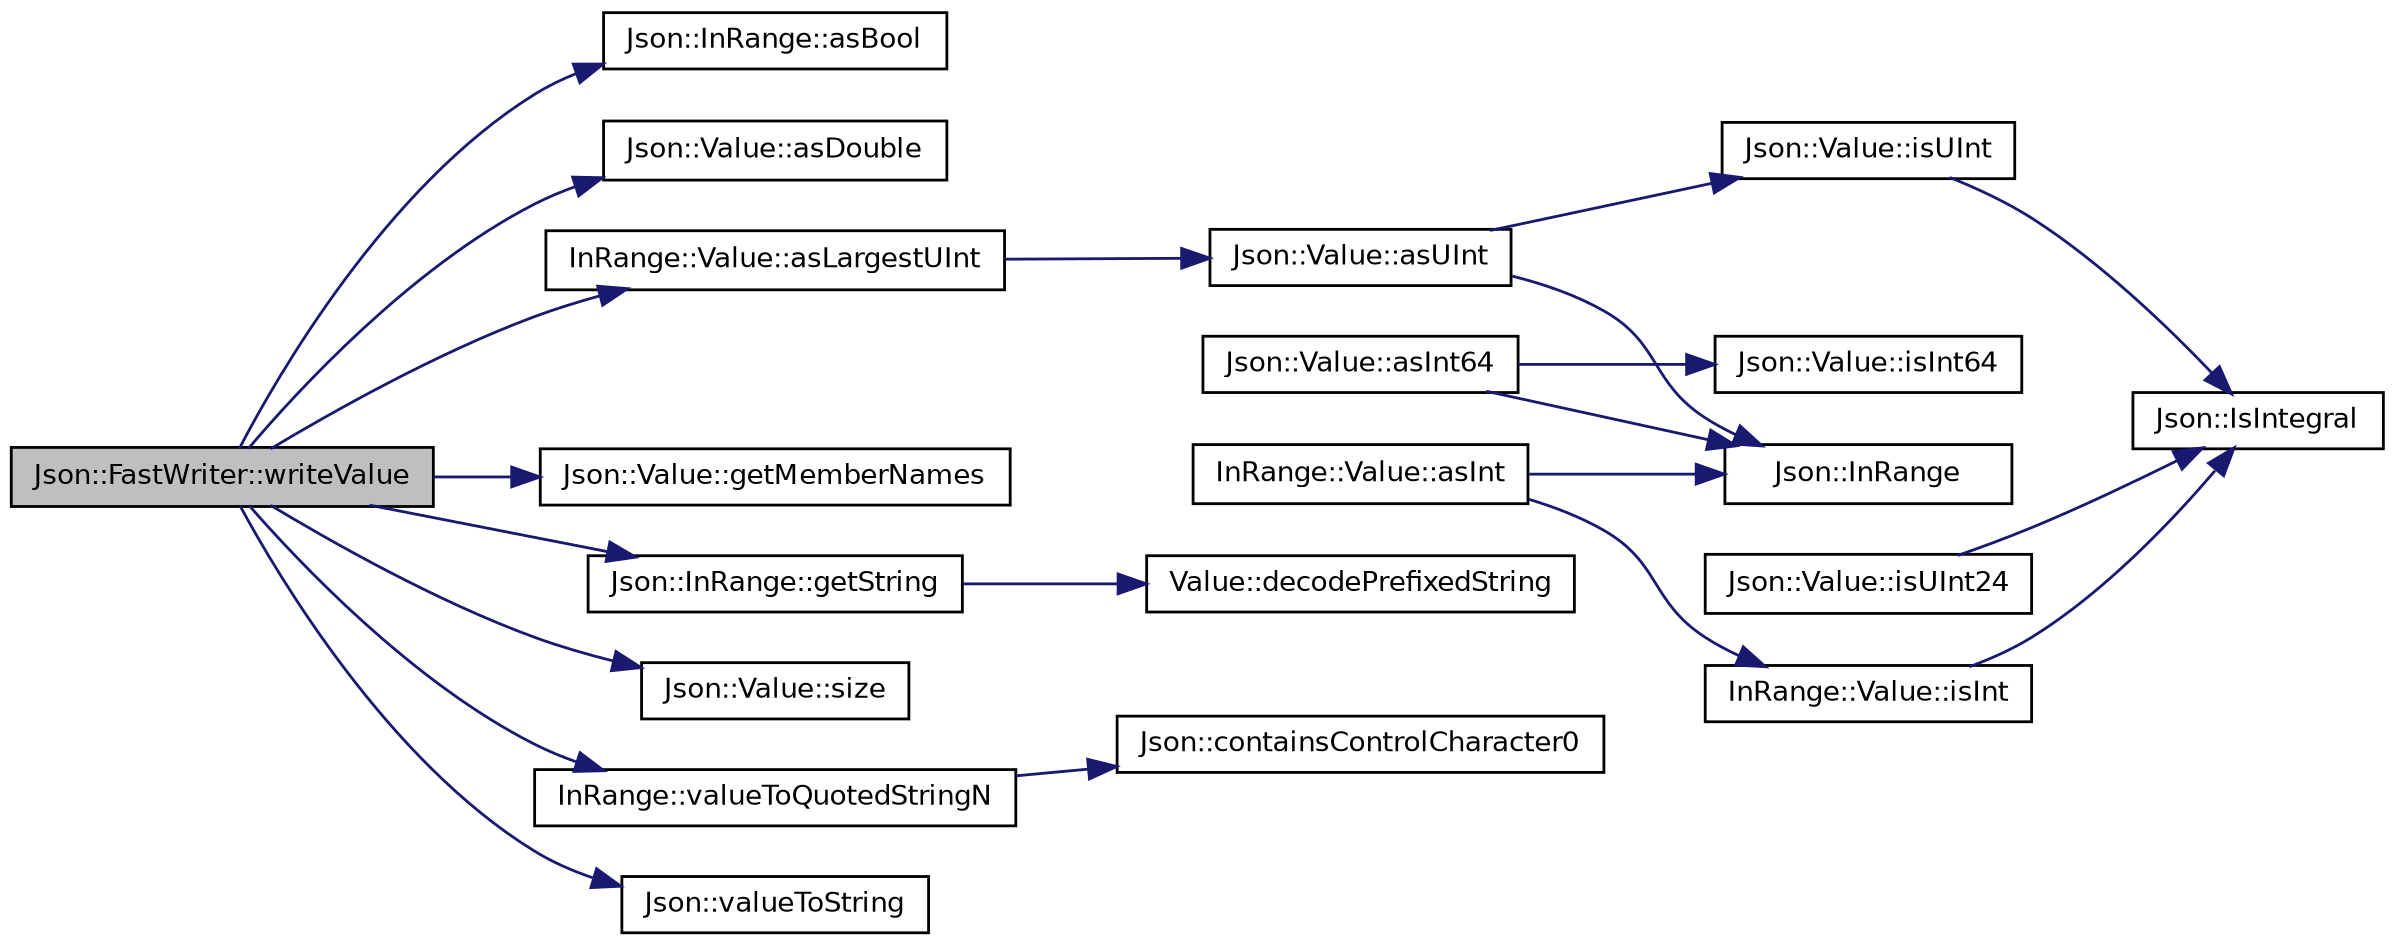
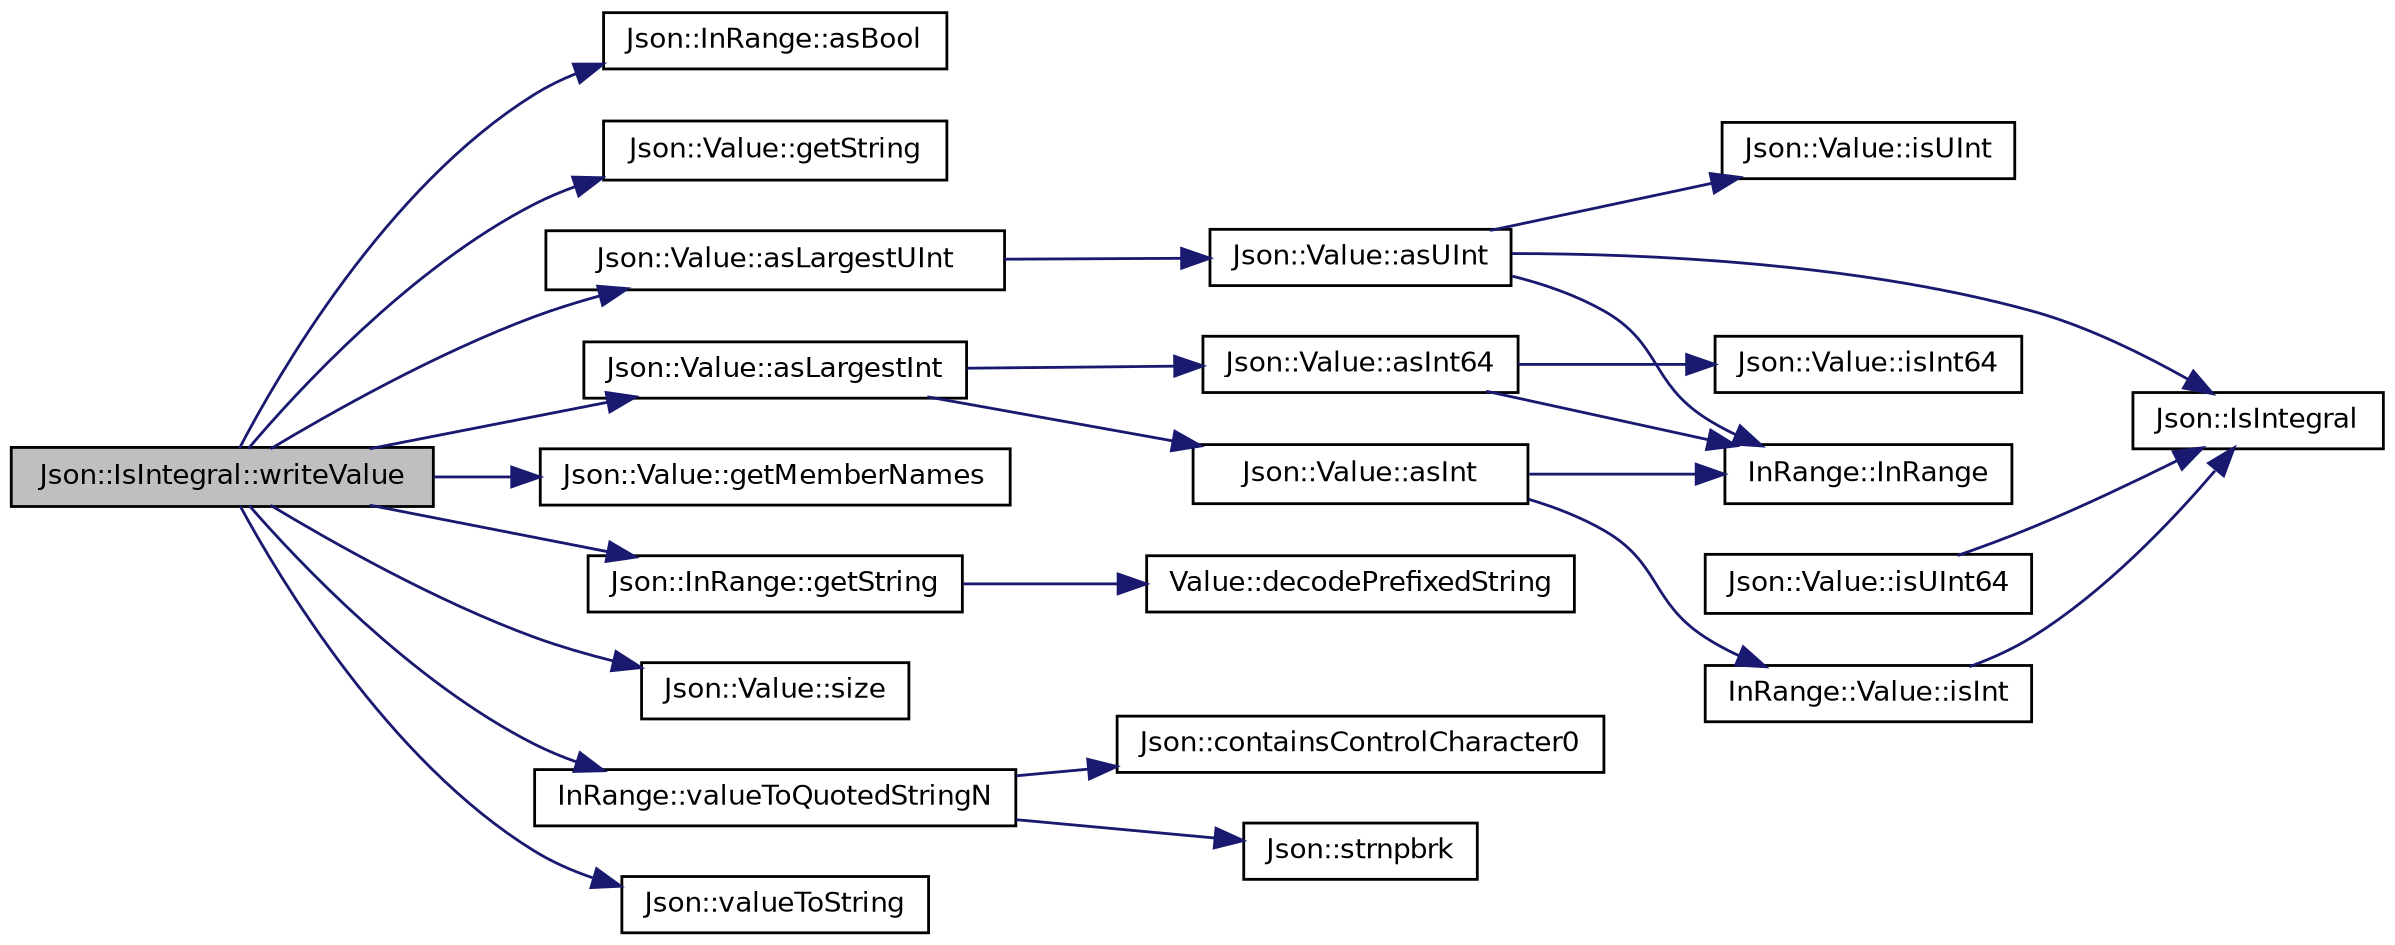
node "Json::Value::asDouble": label "Json::Value::asDouble" -> "Json::Value::getString"
node "InRange::Value::asLargestUInt": label "InRange::Value::asLargestUInt" -> "Json::Value::asLargestUInt"
edge "Json::Value::isUInt" -> "Json::IsIntegral": now "Json::Value::asUInt" -> "Json::IsIntegral"
node "Json::Value::asLargestInt": added
node "InRange::Value::asInt": label "InRange::Value::asInt" -> "Json::Value::asInt"
node "Json::InRange": label "Json::InRange" -> "InRange::InRange"
node "Json::FastWriter::writeValue": label "Json::FastWriter::writeValue" -> "Json::IsIntegral::writeValue"
node "Json::Value::isUInt24": label "Json::Value::isUInt24" -> "Json::Value::isUInt64"
node "Json::strnpbrk": added
